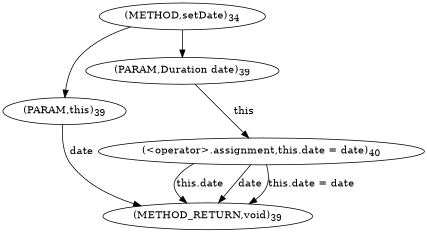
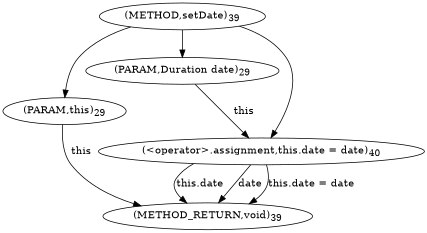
node "(METHOD,setDate)": text "34" -> "39"
edge "(METHOD,setDate)" -> "(<operator>.assignment,this.date = date)": added
node "(PARAM,Duration date)": text "39" -> "29"
node "(PARAM,this)": text "39" -> "29"
edge "(PARAM,this)" -> "(METHOD_RETURN,void)": label "date" -> "this"
